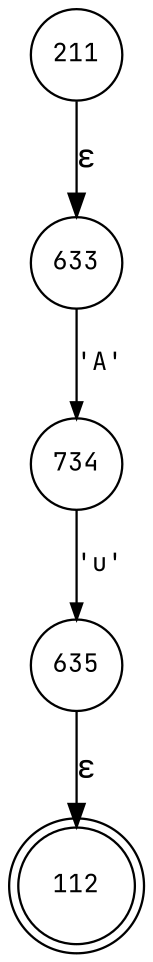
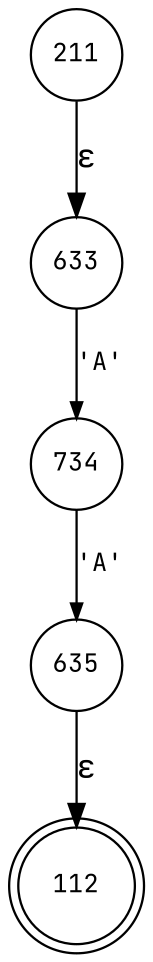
edge "734" -> "635": label "'u'" -> "'A'"
